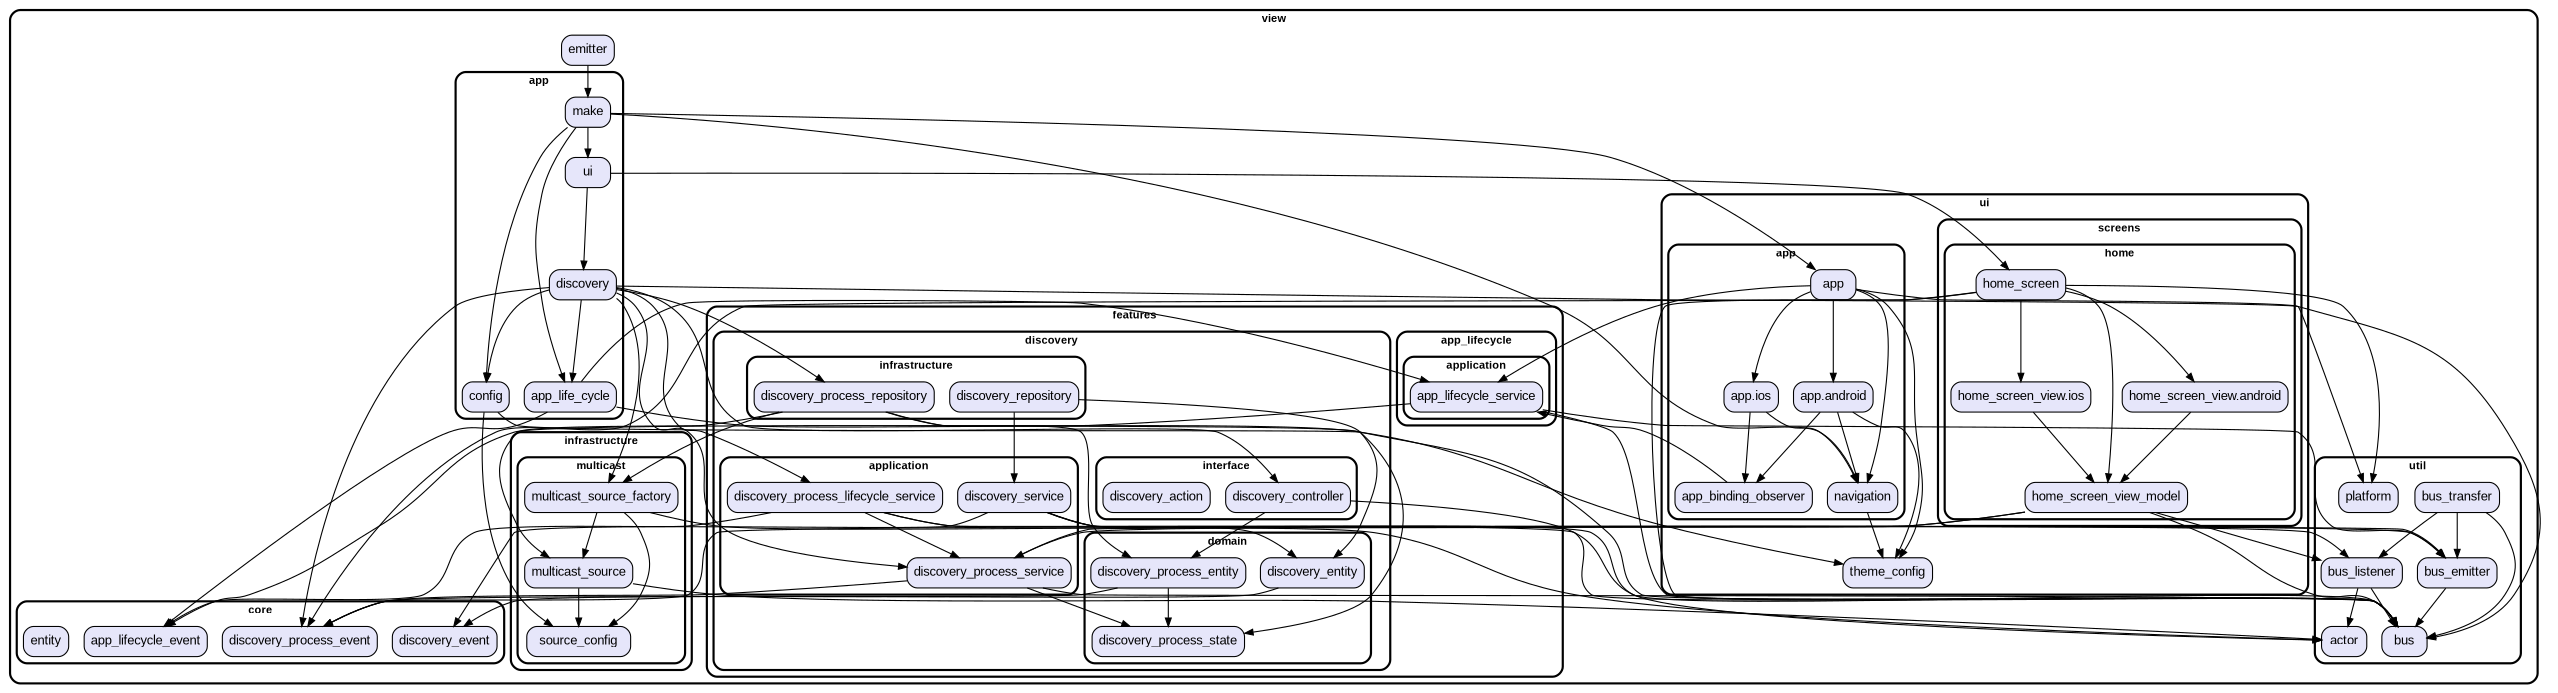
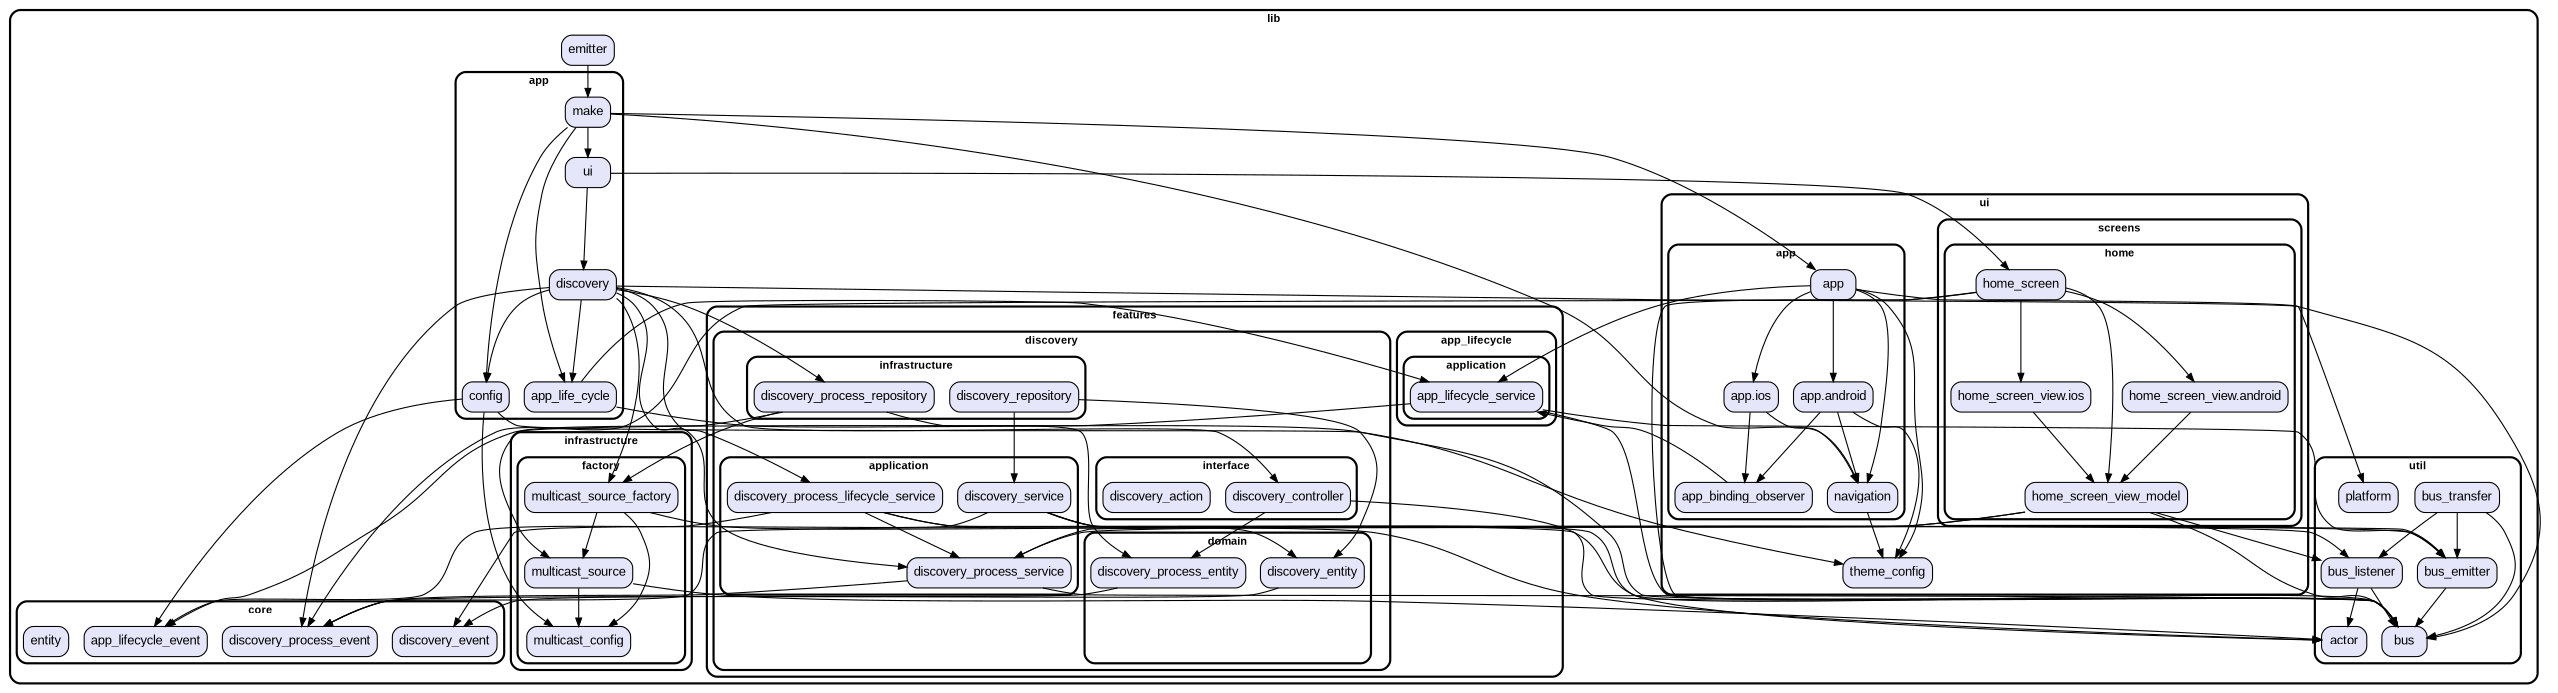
cluster "view": label "view" -> "lib"
edge "home_screen" -> "platform": removed
cluster "multicast": label "multicast" -> "factory"
edge "app_life_cycle" -> "app_lifecycle_event": now "config" -> "app_lifecycle_event"
node "source_config": label "source_config" -> "multicast_config"
node "discovery_process_state": removed
